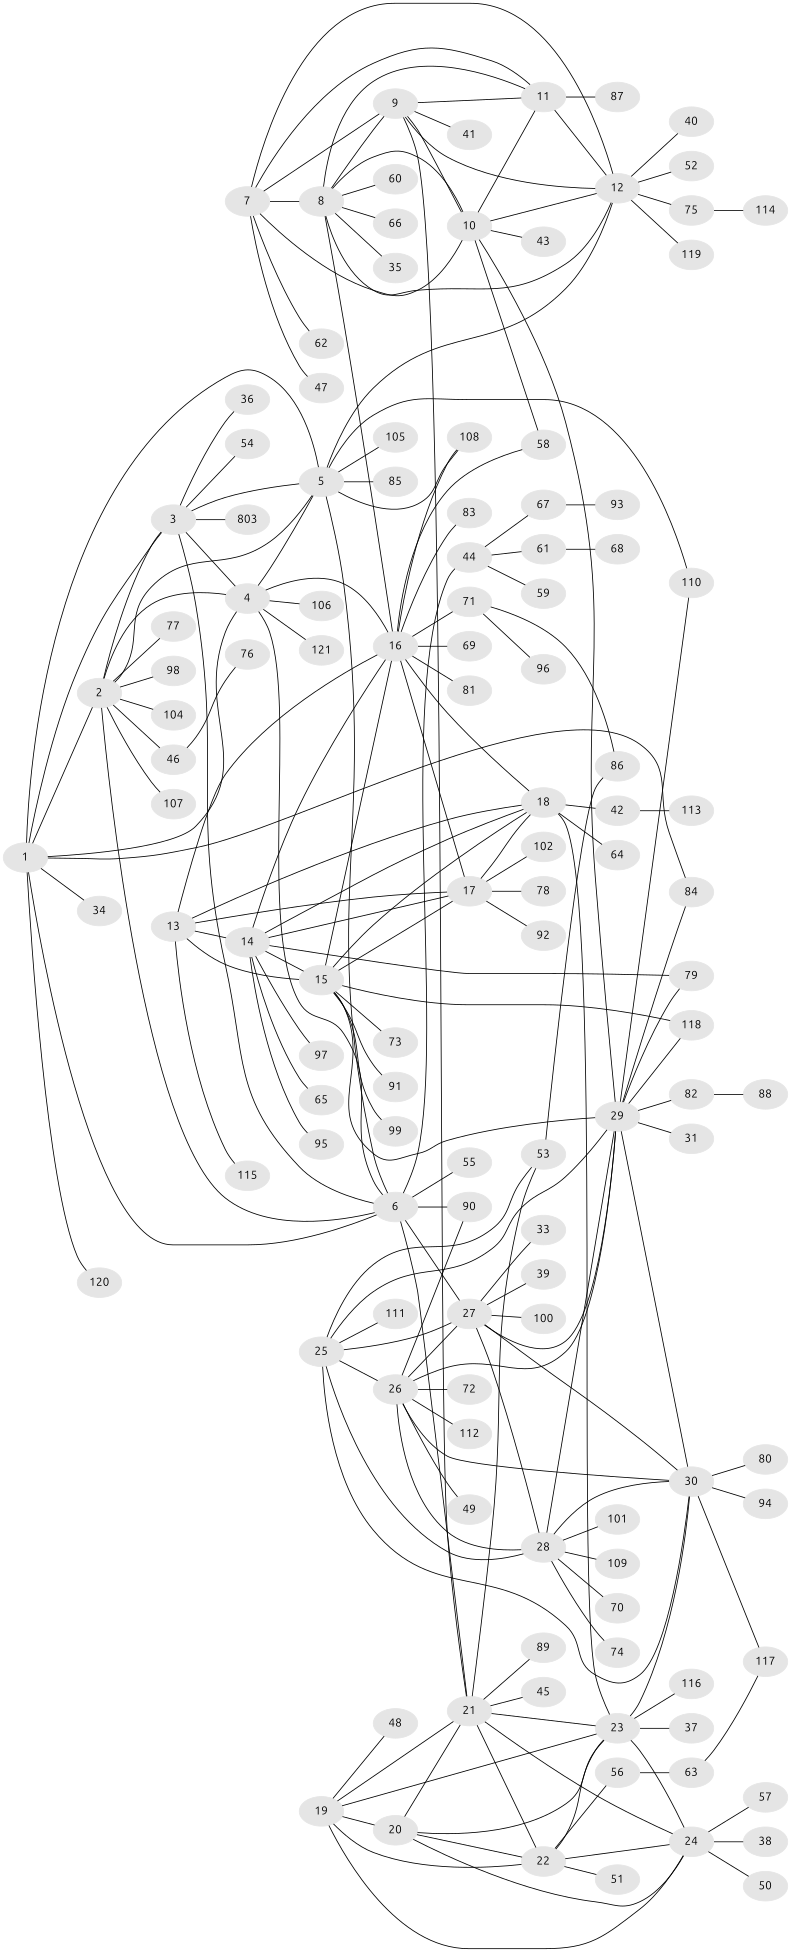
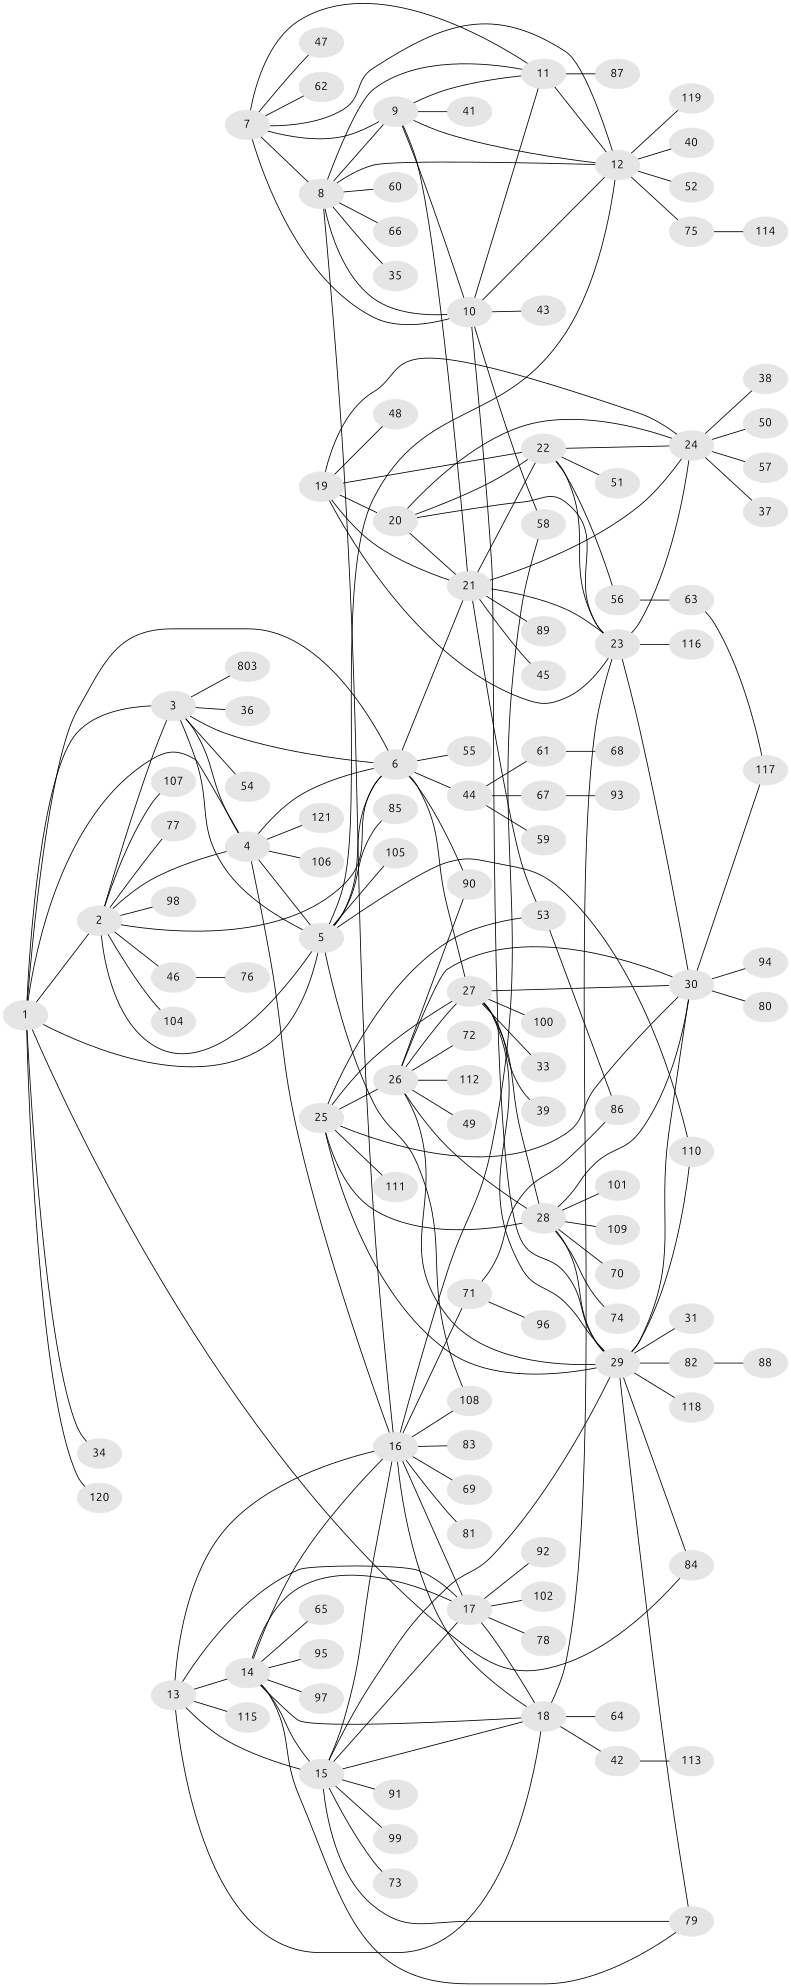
edge "15" -- "118": now "15" -- "79"
edge "23" -- "37": now "24" -- "37"
